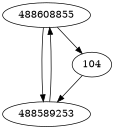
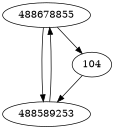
node "488608855": label "488608855" -> "488678855"
